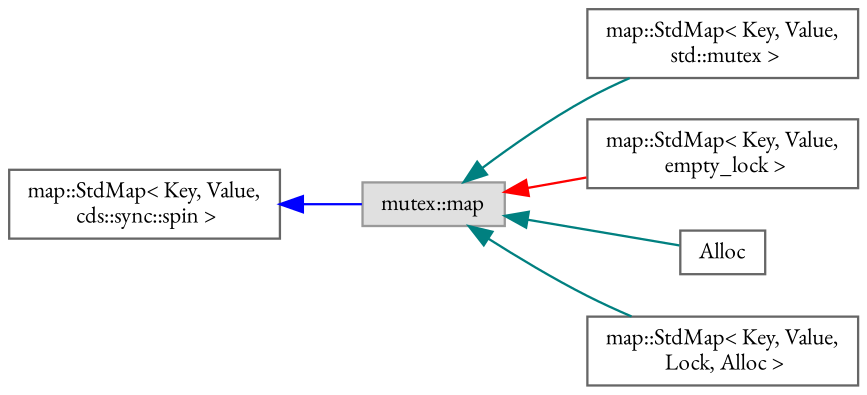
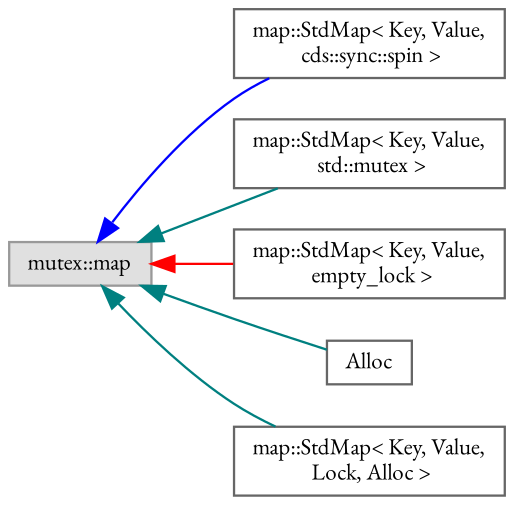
edge "mutex::map" -> "map::StdMap< Key, Value, cds::sync::spin >": reversed
